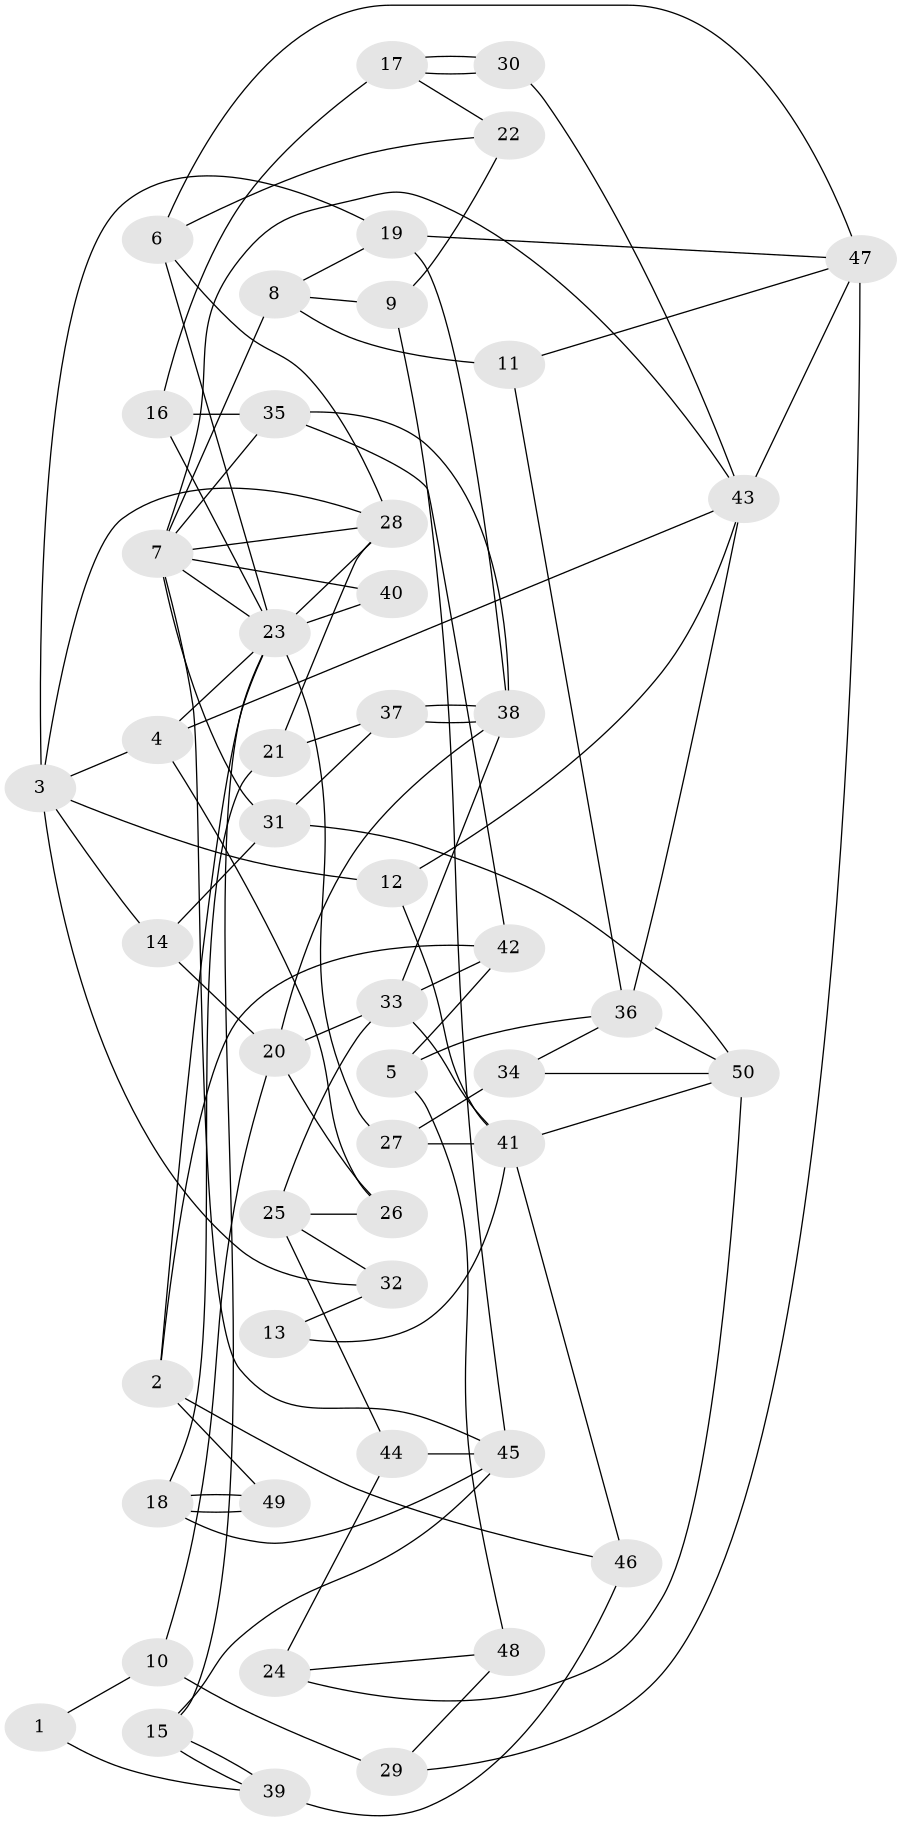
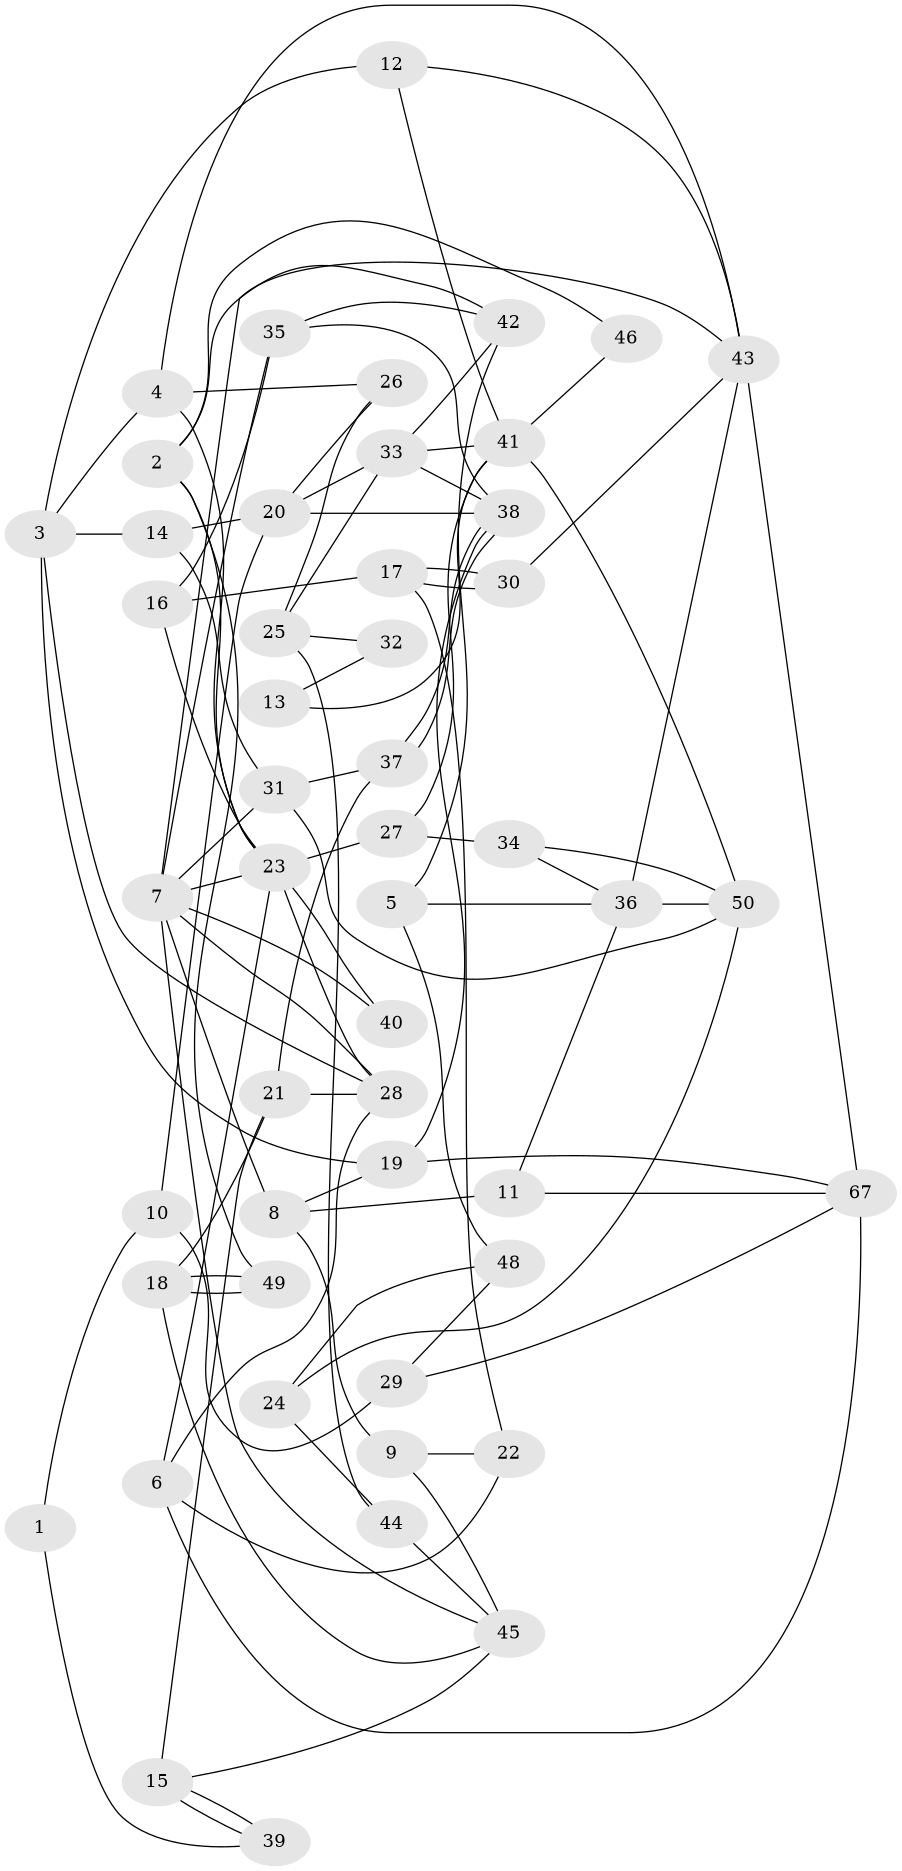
node "47": label "47" -> "67"
edge "3" -- "32": removed
edge "23" -- "15": now "21" -- "15"
edge "46" -- "39": removed
